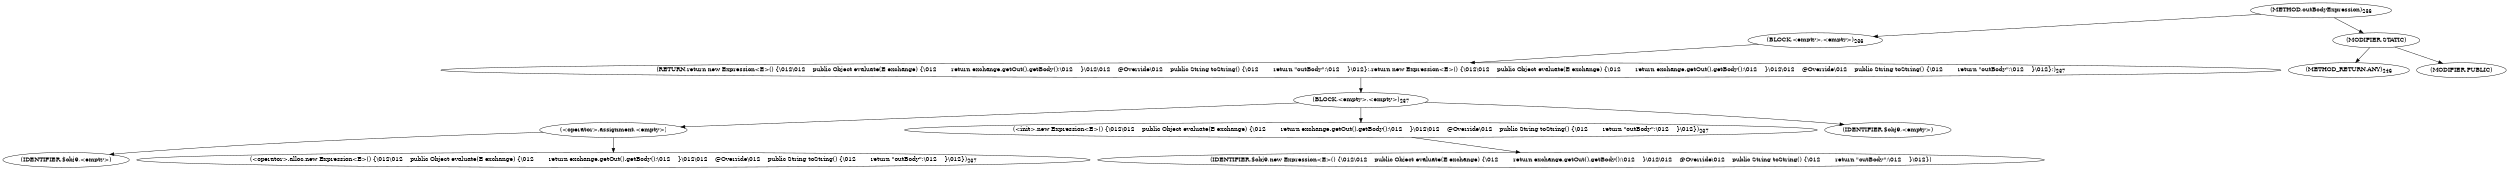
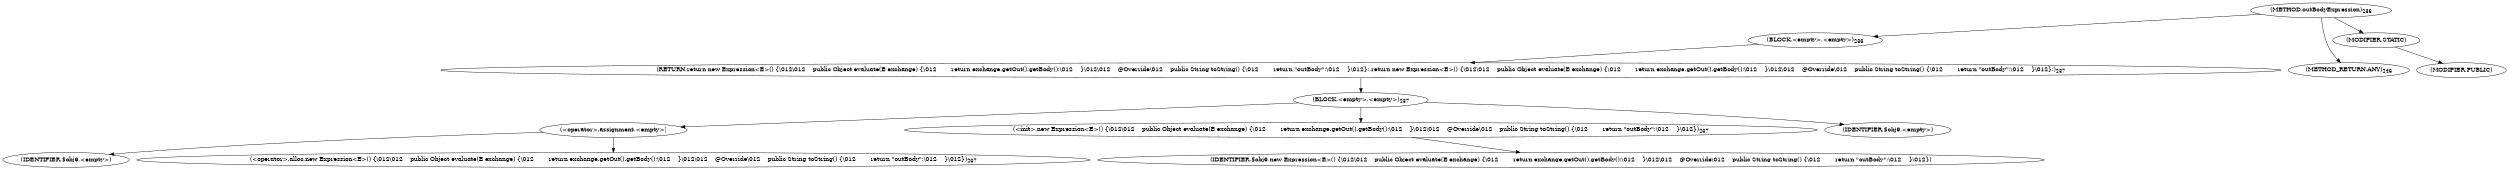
edge "(MODIFIER,STATIC)" -> "(METHOD_RETURN,ANY)": now "(METHOD,outBodyExpression)" -> "(METHOD_RETURN,ANY)"
